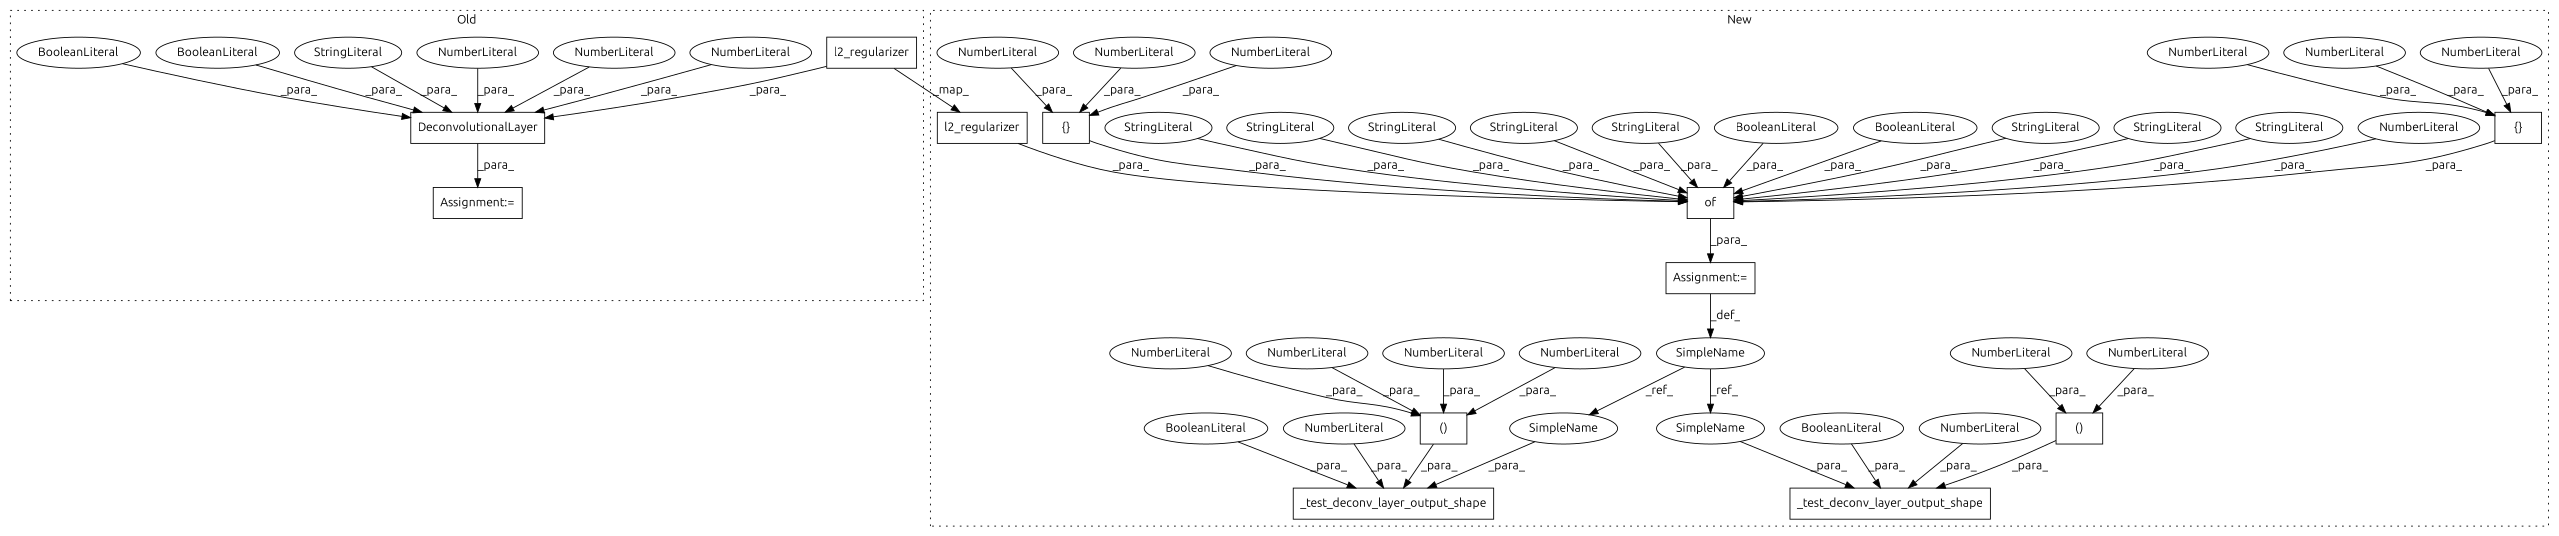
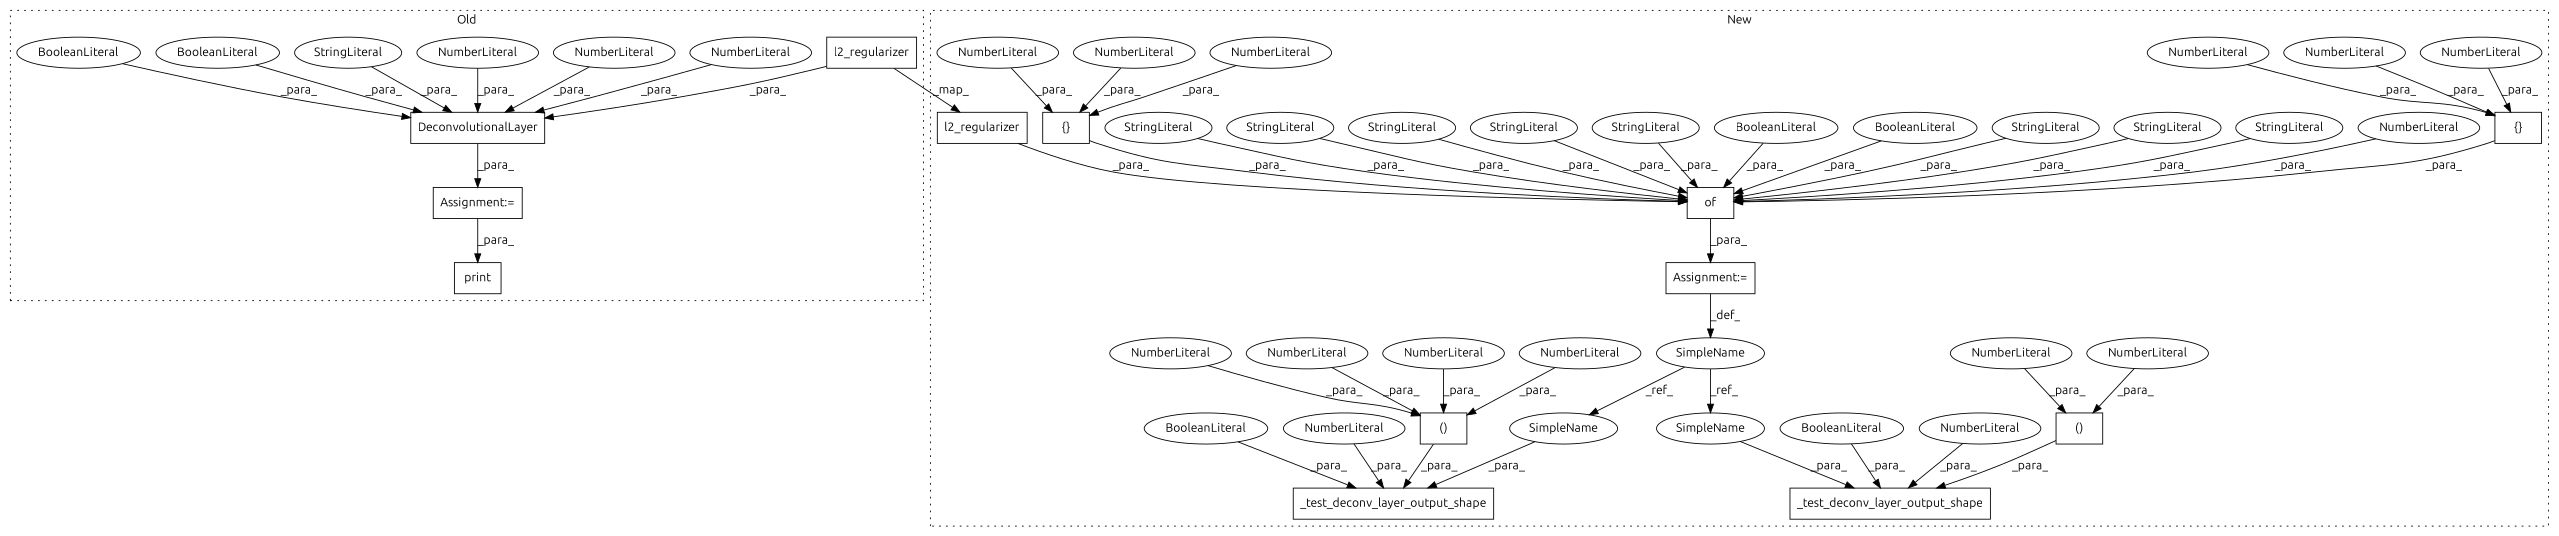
node "print": added
